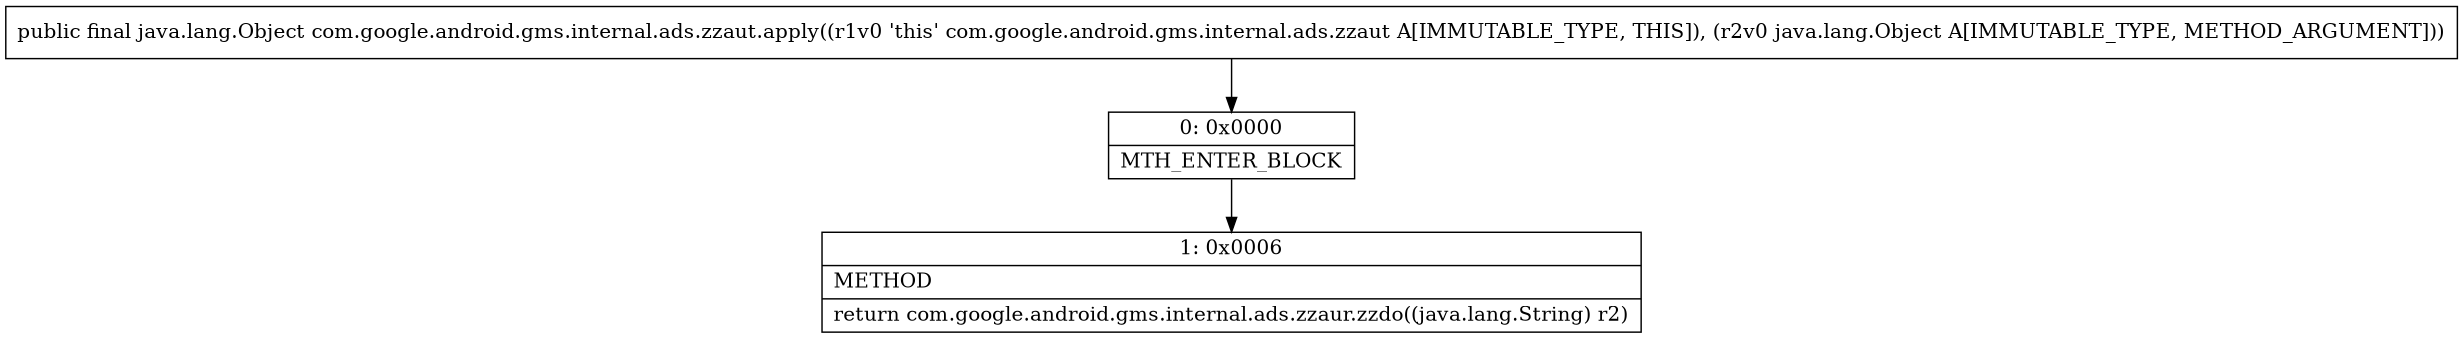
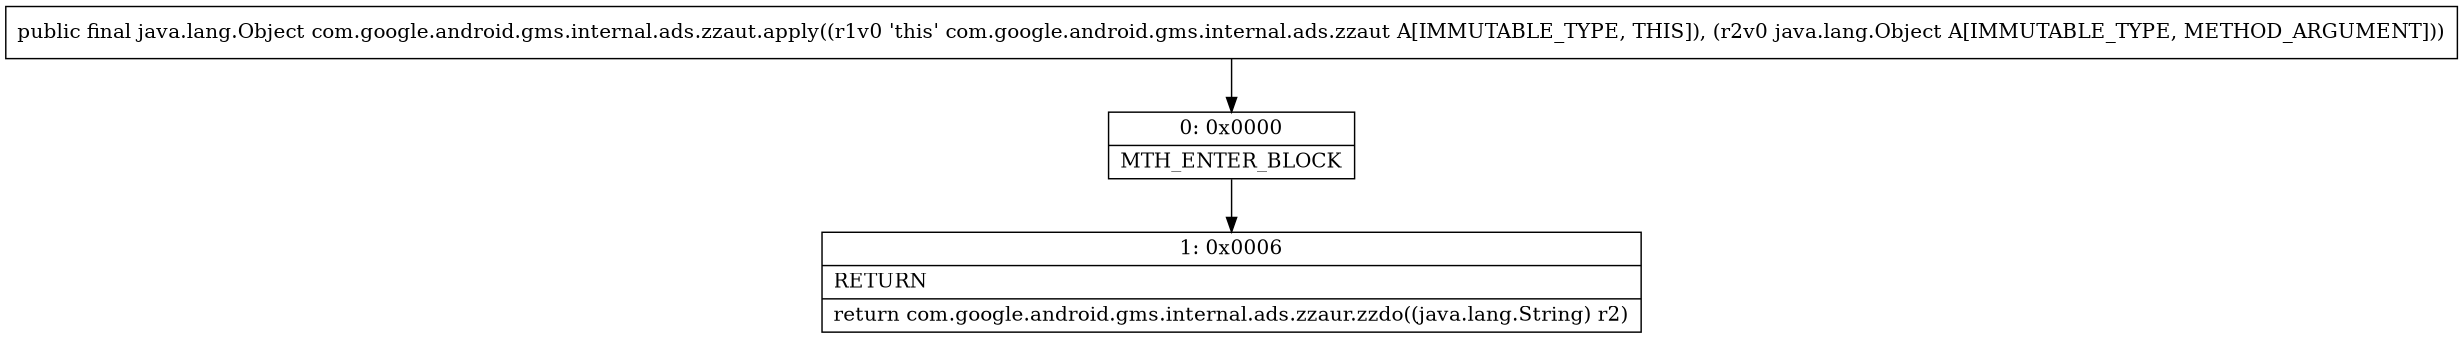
node "1: 0x0006": text "METHOD" -> "RETURN"
